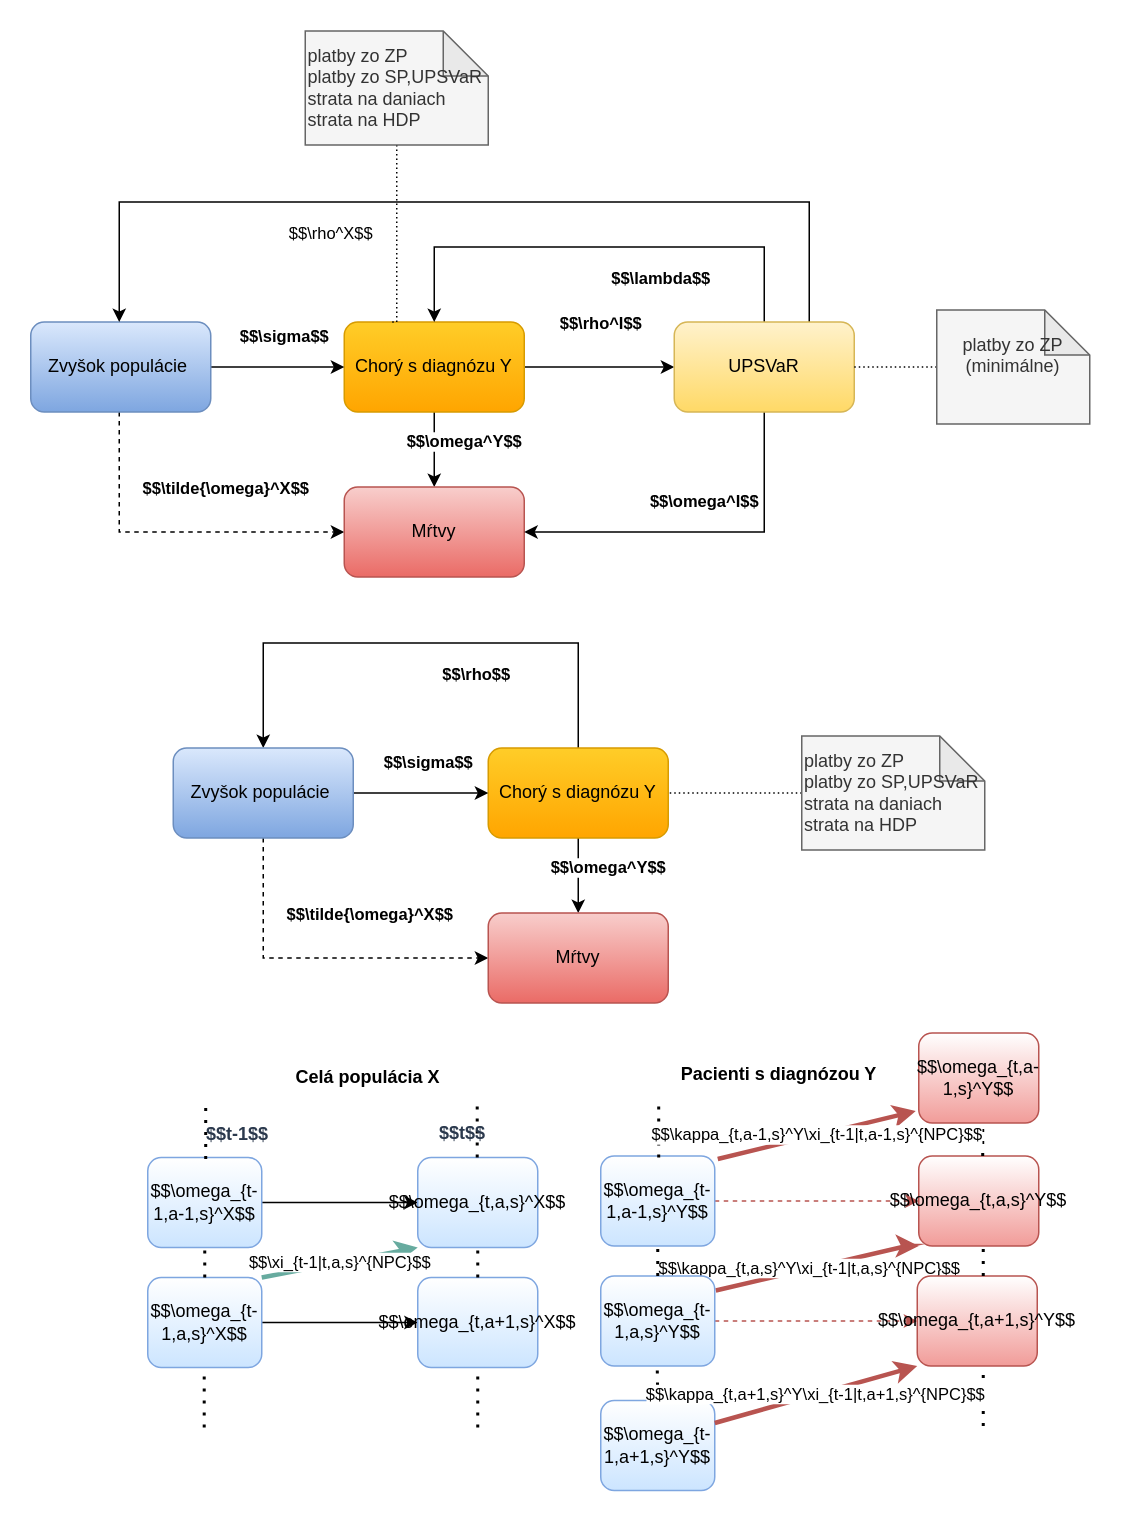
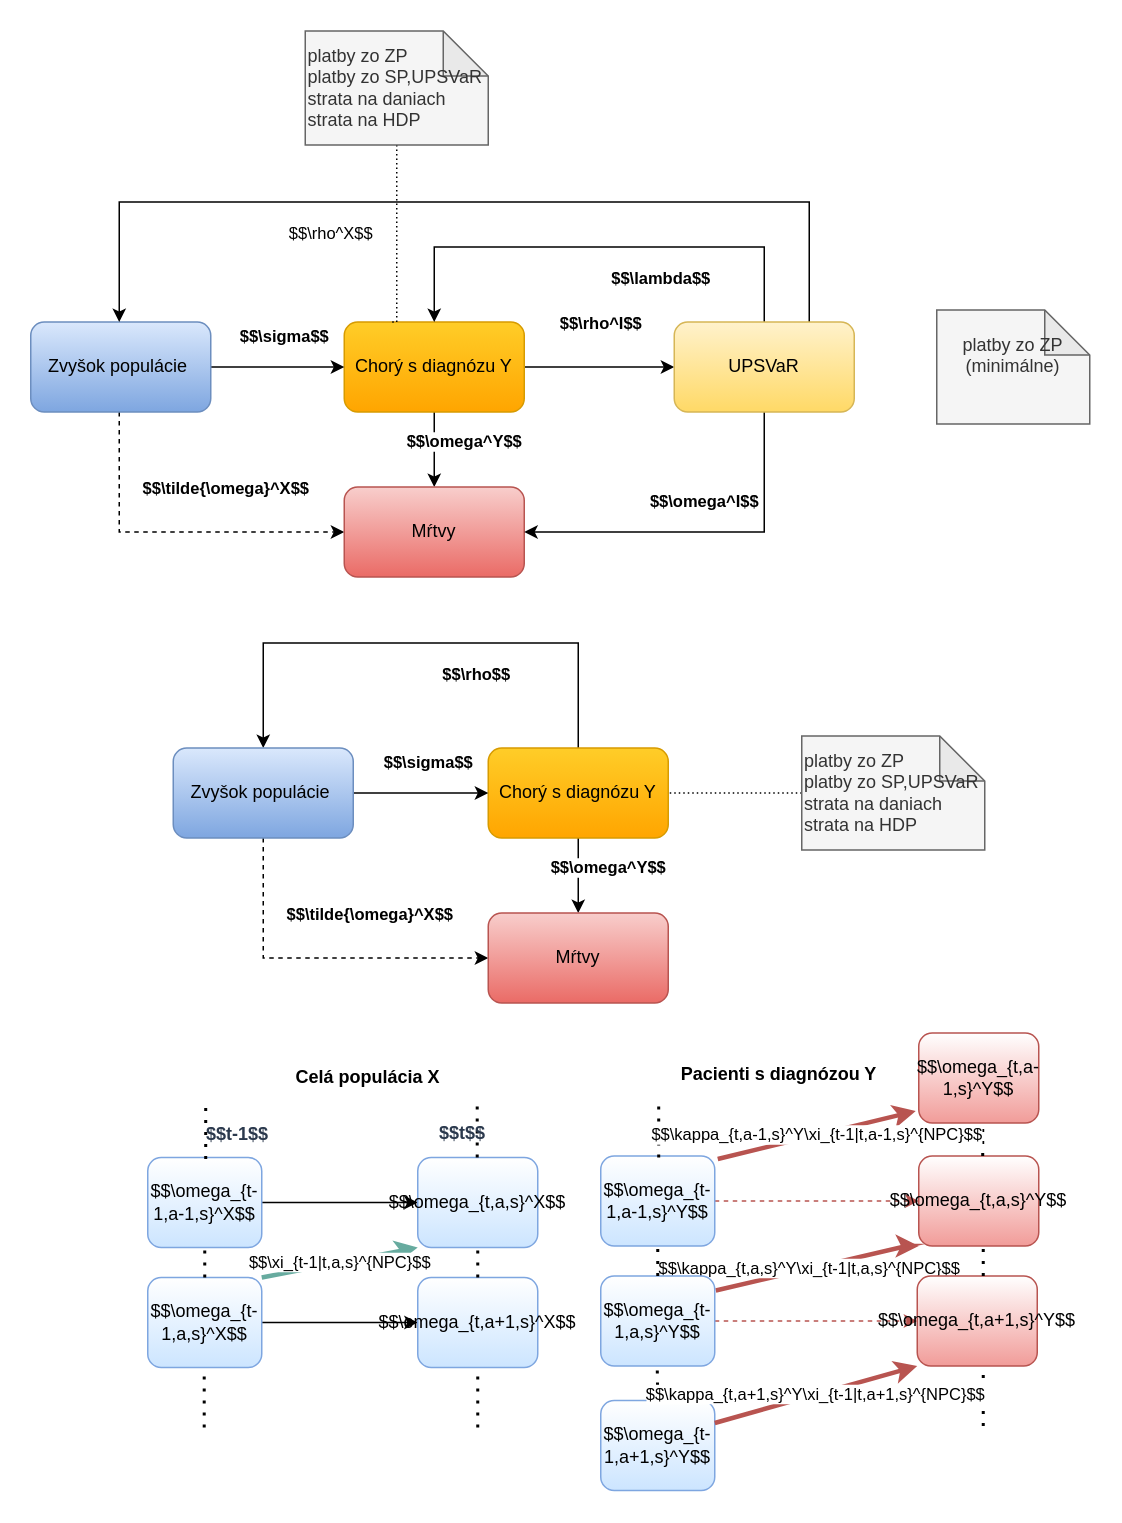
edge "UPSVaR" -- "platby zo ZP (minimálne)": removed
